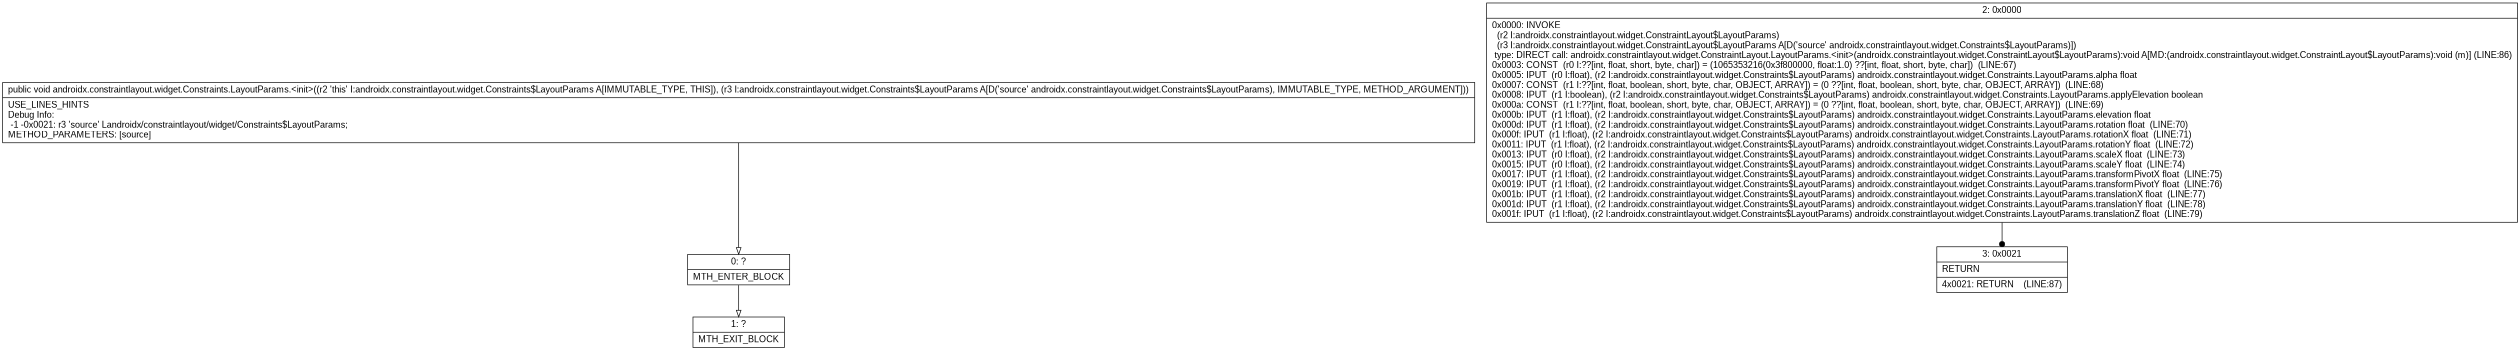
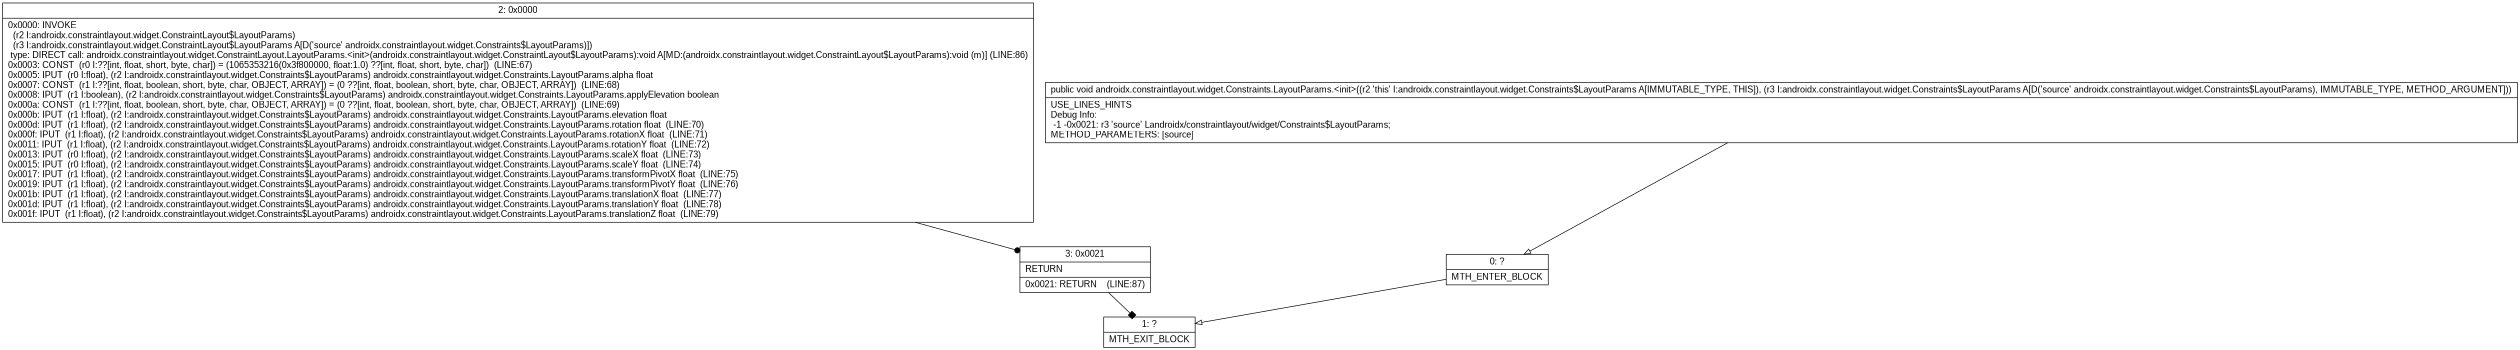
node "3: 0x0021": text "4x0021: RETURN    (LINE:87)" -> "0x0021: RETURN    (LINE:87)"
edge "3: 0x0021" -> "1: ?": added
